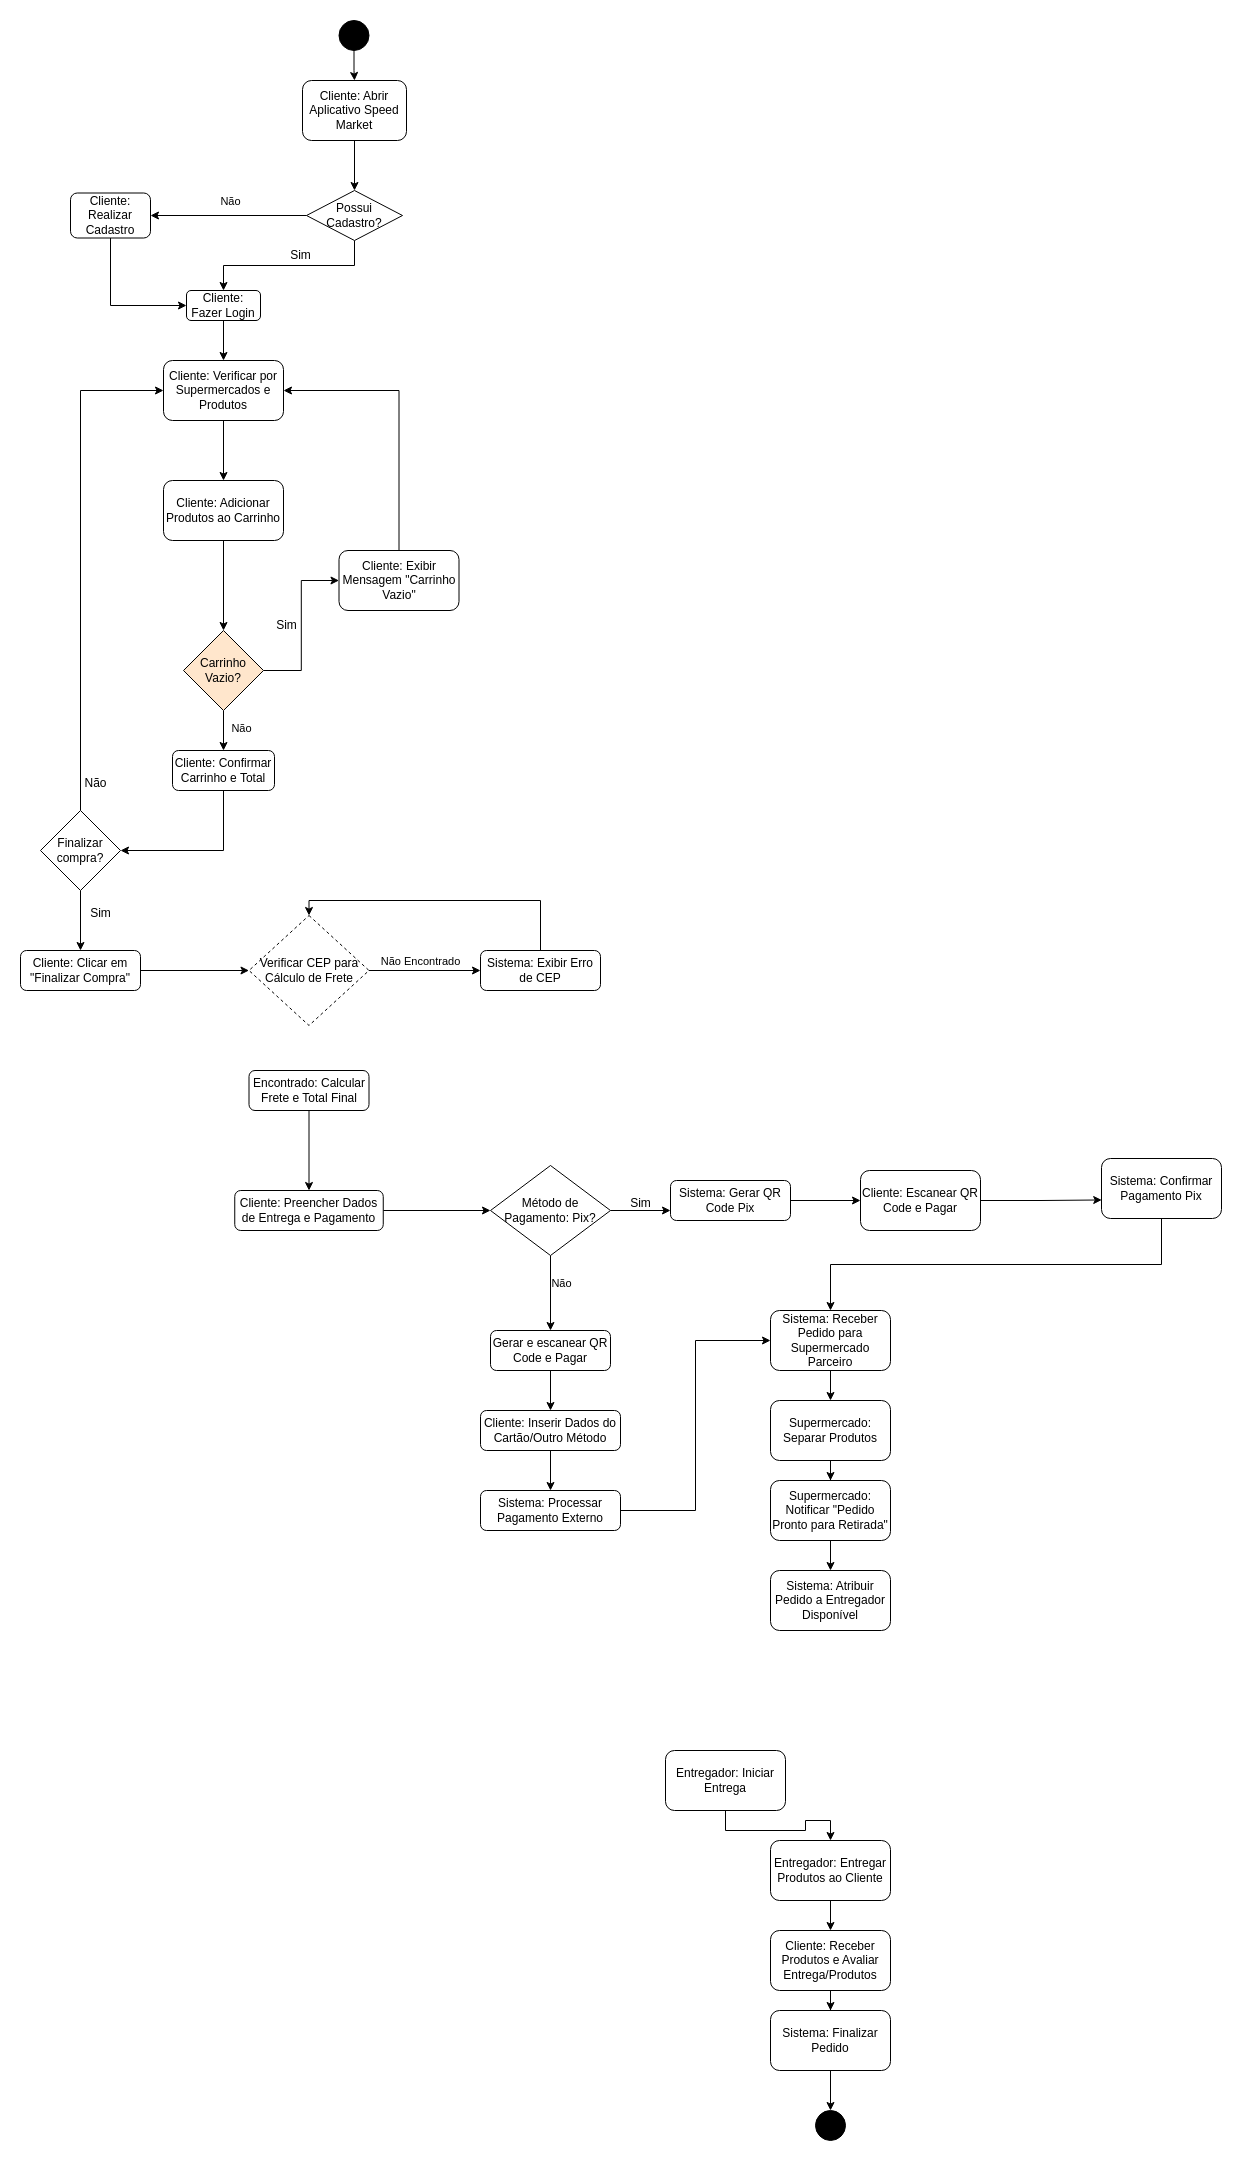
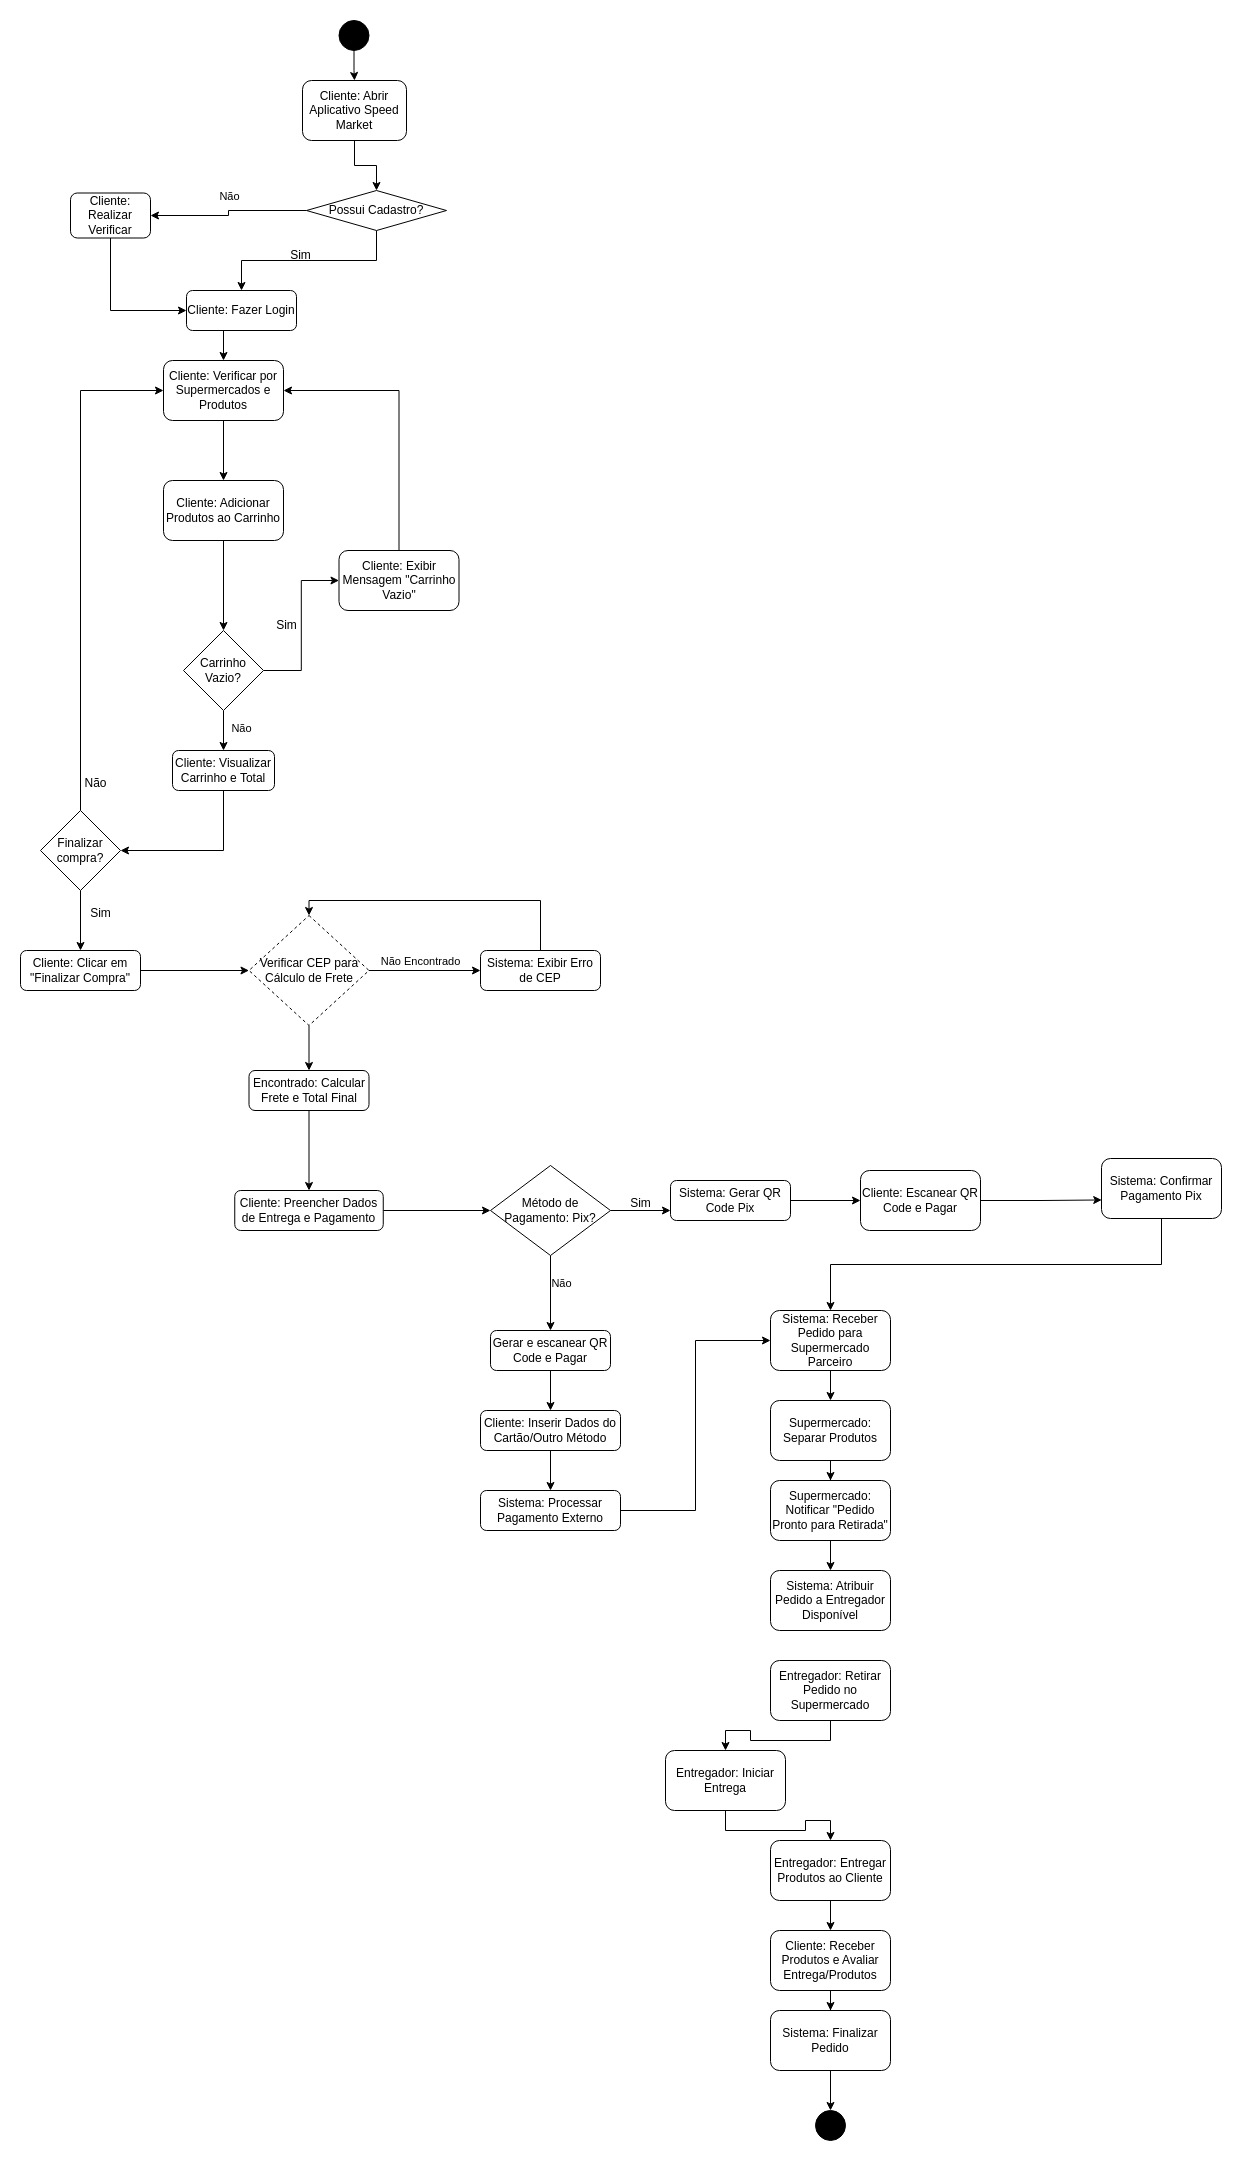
node "Cliente: Realizar Cadastro": label "Cliente: Realizar Cadastro" -> "Cliente: Realizar Verificar"
node "Possui Cadastro?": size 96x50 -> 140x40
node "Cliente: Fazer Login": size 74x30 -> 110x40
node "Carrinho Vazio?": fillcolor #ffe6cc -> #ffffff
node "Cliente: Confirmar Carrinho e Total": label "Cliente: Confirmar Carrinho e Total" -> "Cliente: Visualizar Carrinho e Total"
edge "Verificar CEP para Cálculo de Frete" -> "Encontrado: Calcular Frete e Total Final": added
node "Entregador: Retirar Pedido no Supermercado": added
edge "Entregador: Retirar Pedido no Supermercado" -> "Entregador: Iniciar Entrega": added
